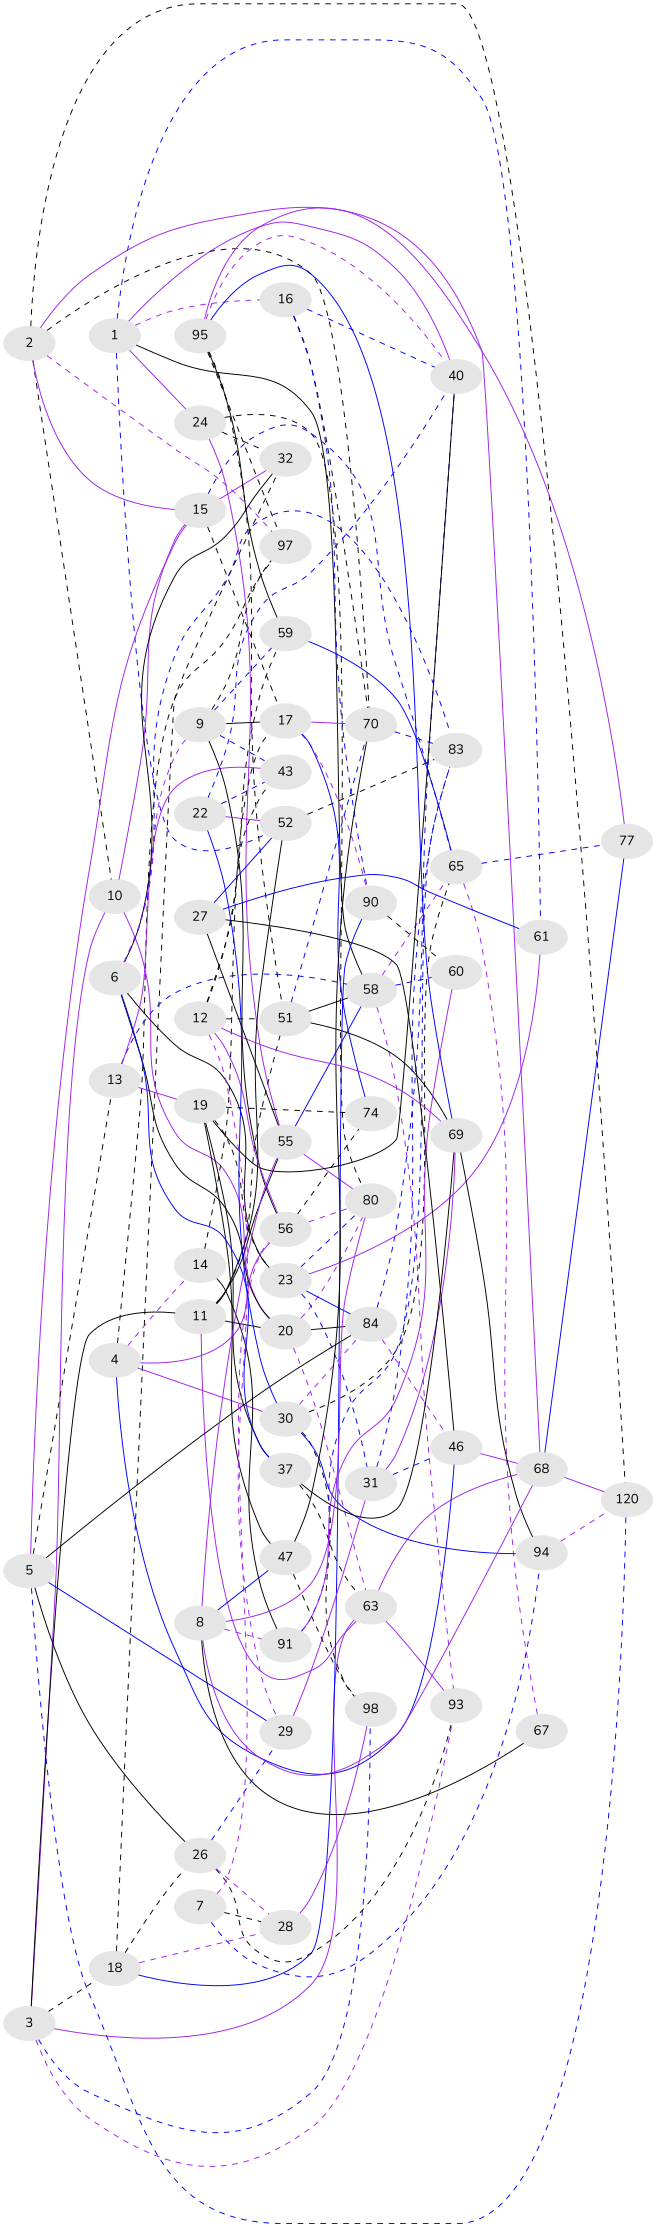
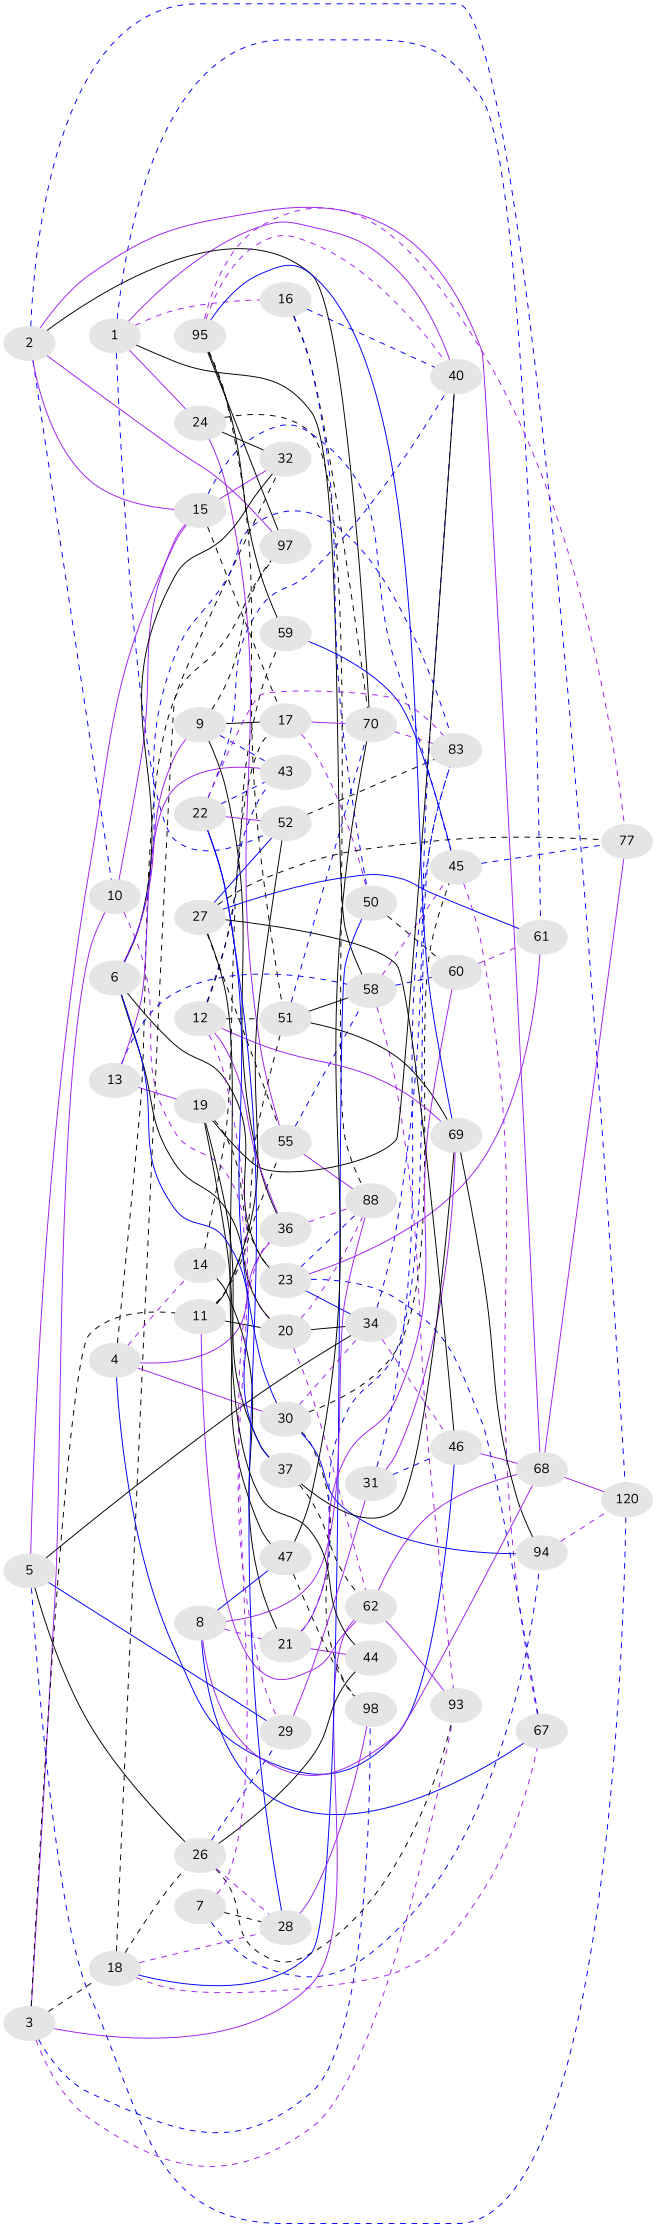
edge "2" -- "70": style dashed -> solid
edge "95" -- "77": style solid -> dashed
edge "2" -- "120": color black -> blue
edge "2" -- "97": style dashed -> solid
edge "24" -- "32": style dashed -> solid
edge "95" -- "97": style dashed -> solid
edge "2" -- "10": color black -> blue
edge "59" -- "9": removed
edge "83" -- "22": added
edge "70" -- "83": color blue -> purple
edge "77" -- "27": added
edge "9" -- "6": style dashed -> solid
node "65": label "65" -> "45"
edge "43" -- "12": color black -> blue
node "90": label "90" -> "50"
edge "61" -- "60": added
edge "27" -- "55": style solid -> dashed
edge "58" -- "55": style solid -> dashed
node "74": removed
edge "10" -- "20": style solid -> dashed
edge "77" -- "68": color blue -> purple
node "80": label "80" -> "88"
node "56": label "56" -> "36"
edge "55" -- "11": style solid -> dashed
node "84": label "84" -> "34"
edge "13" -- "5": removed
edge "22" -- "28": added
edge "55" -- "8": removed
edge "23" -- "31": now "23" -- "67"
edge "11" -- "3": style solid -> dashed
node "63": label "63" -> "62"
node "91": label "91" -> "21"
node "44": added
edge "8" -- "67": color black -> blue
edge "67" -- "18": added
